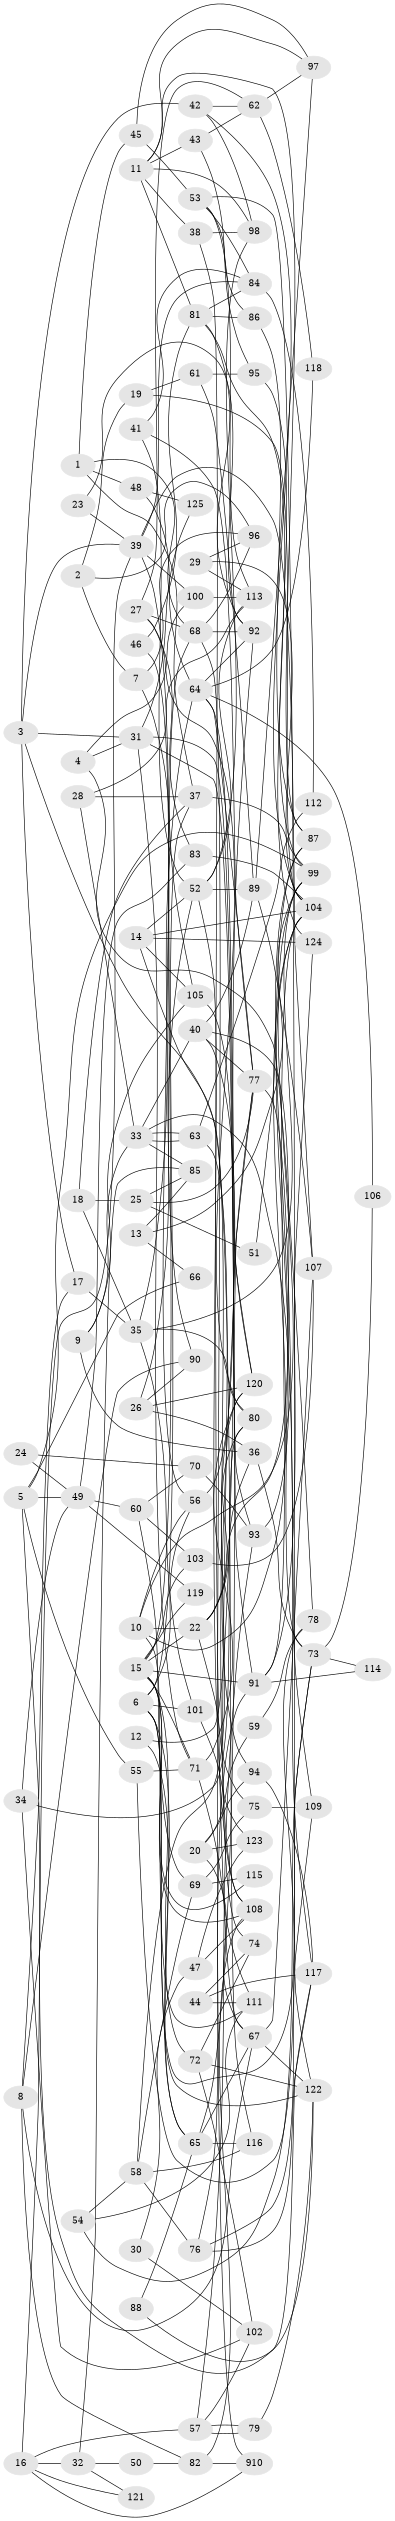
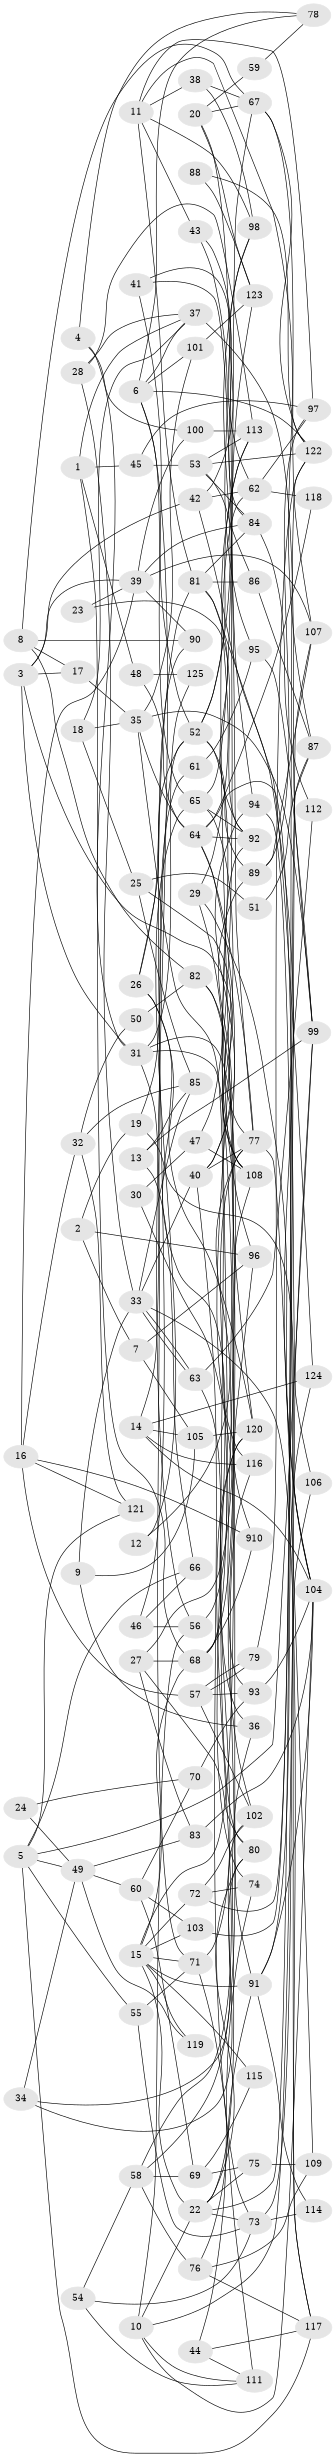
edge "61" -- "89": removed
edge "36" -- "73": now "22" -- "73"
edge "66" -- "46": added
edge "121" -- "5": added
edge "65" -- "88": now "123" -- "88"
